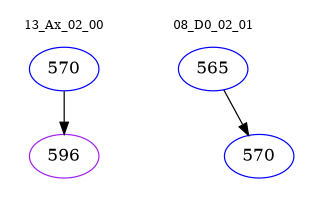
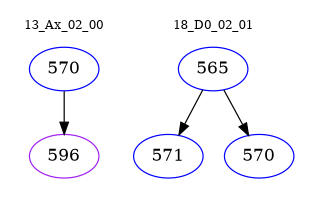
cluster "08_D0_02_01": label "08_D0_02_01" -> "18_D0_02_01"
node "571": added
